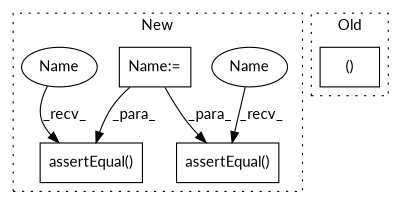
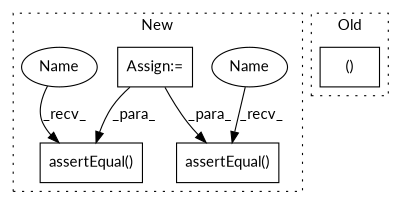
node "Name:=": label "Name:=" -> "Assign:="
